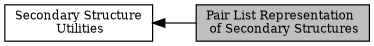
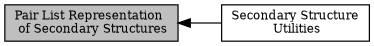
edge "Pair List Representation of Secondary Structures" -> "Secondary Structure Utilities": reversed
